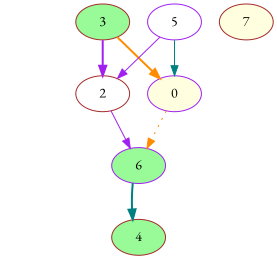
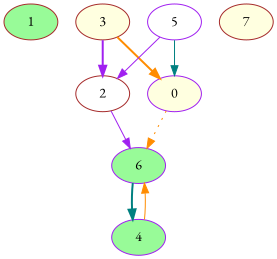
node "1": added
node "3": fillcolor palegreen -> lightyellow
edge "4" -> "6": added
node "4": color brown -> purple
